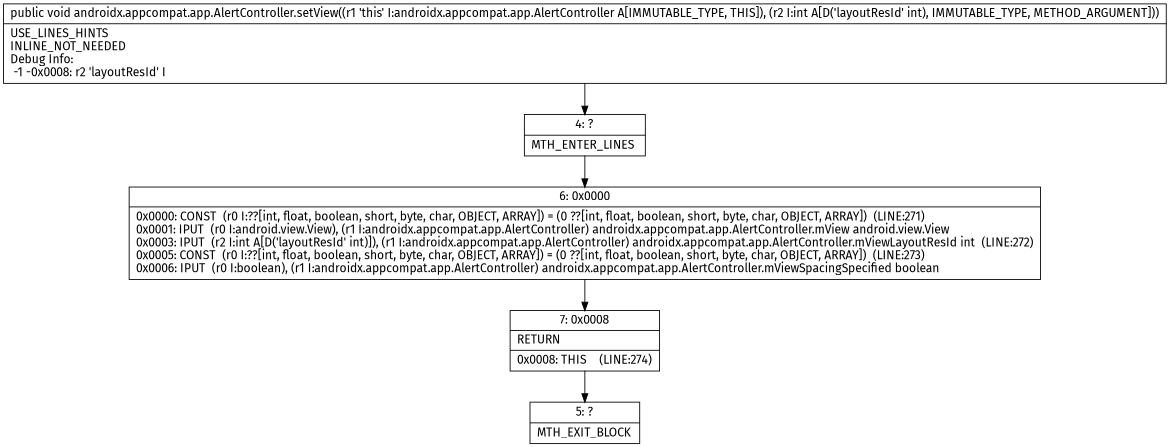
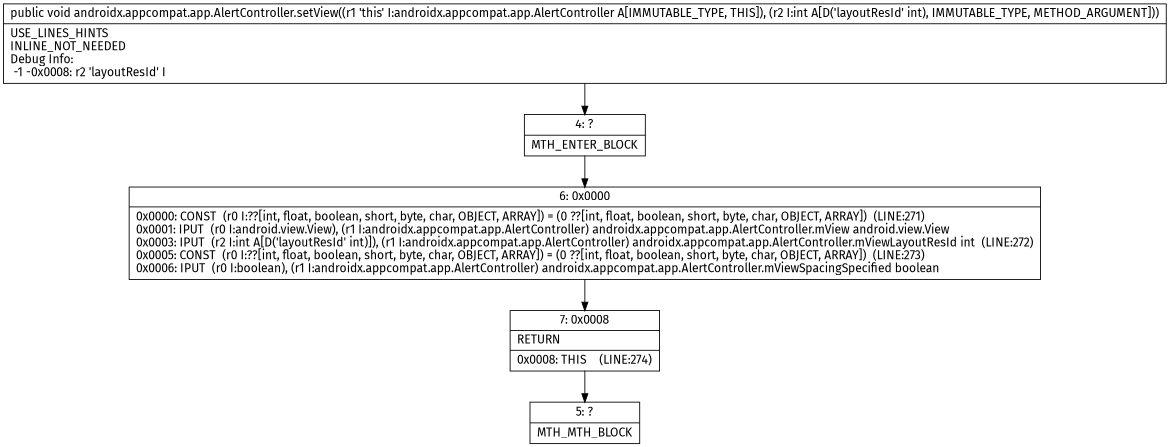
node "4: ?": text "MTH_ENTER_LINES" -> "MTH_ENTER_BLOCK"
node "5: ?": text "MTH_EXIT_BLOCK" -> "MTH_MTH_BLOCK"
